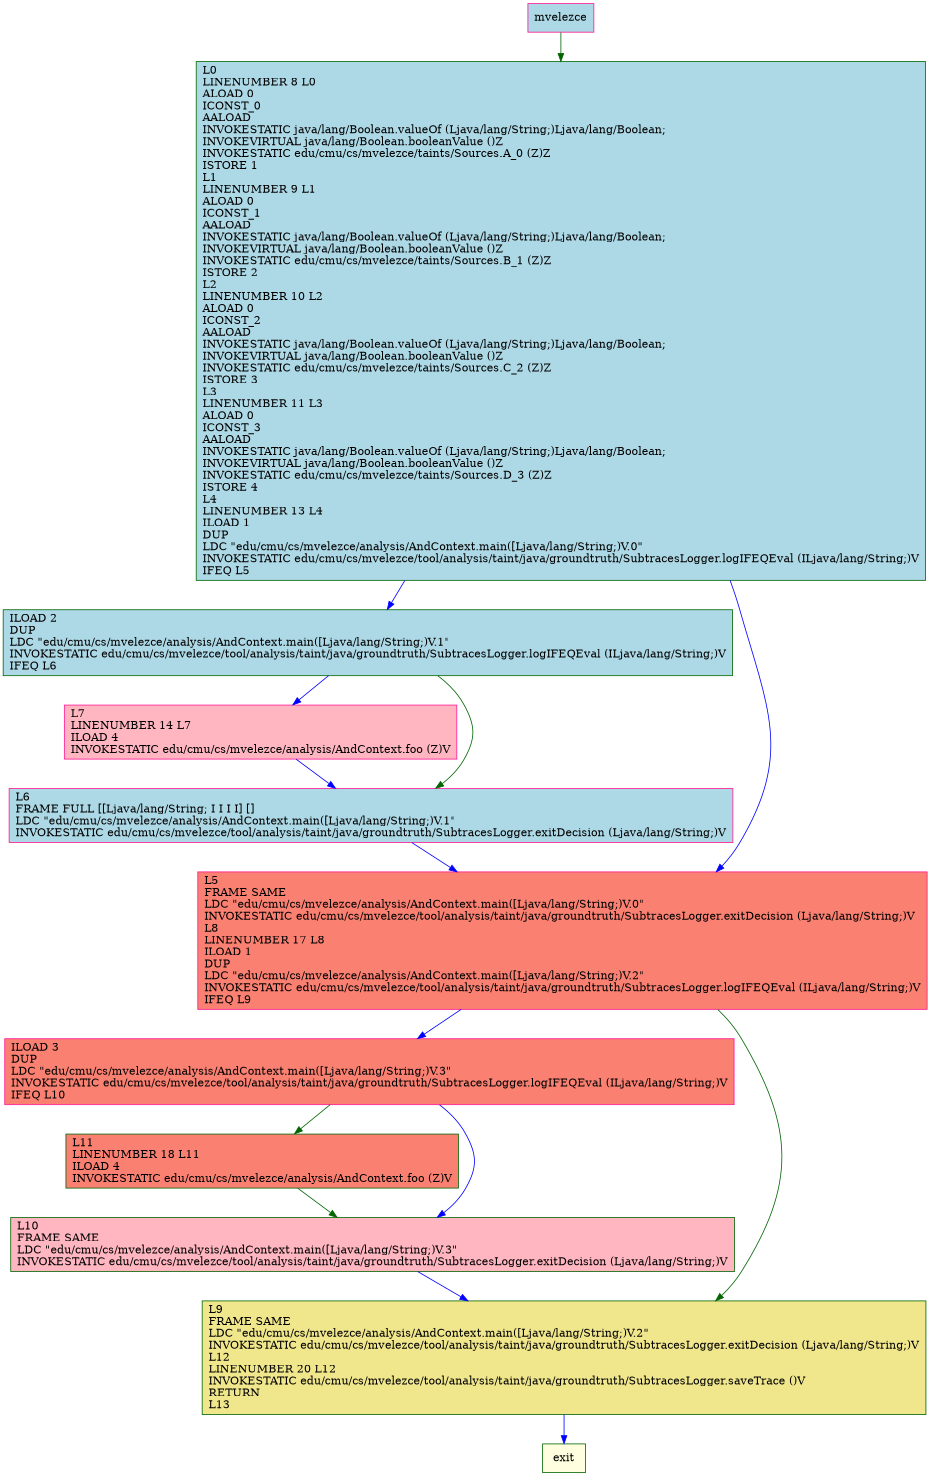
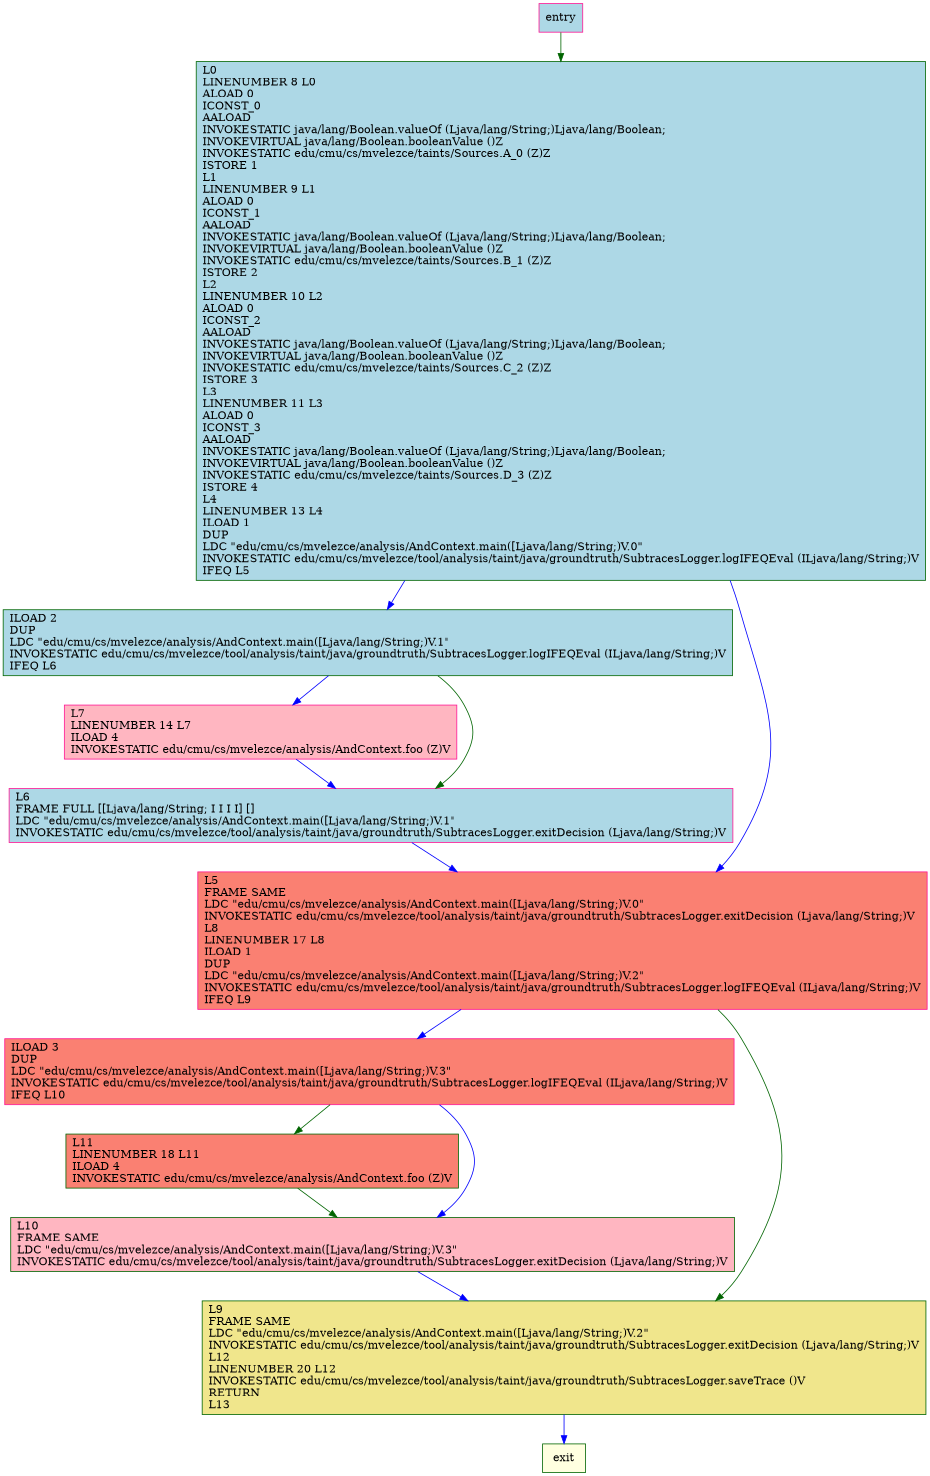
node "mvelezce": label "mvelezce" -> "entry"
